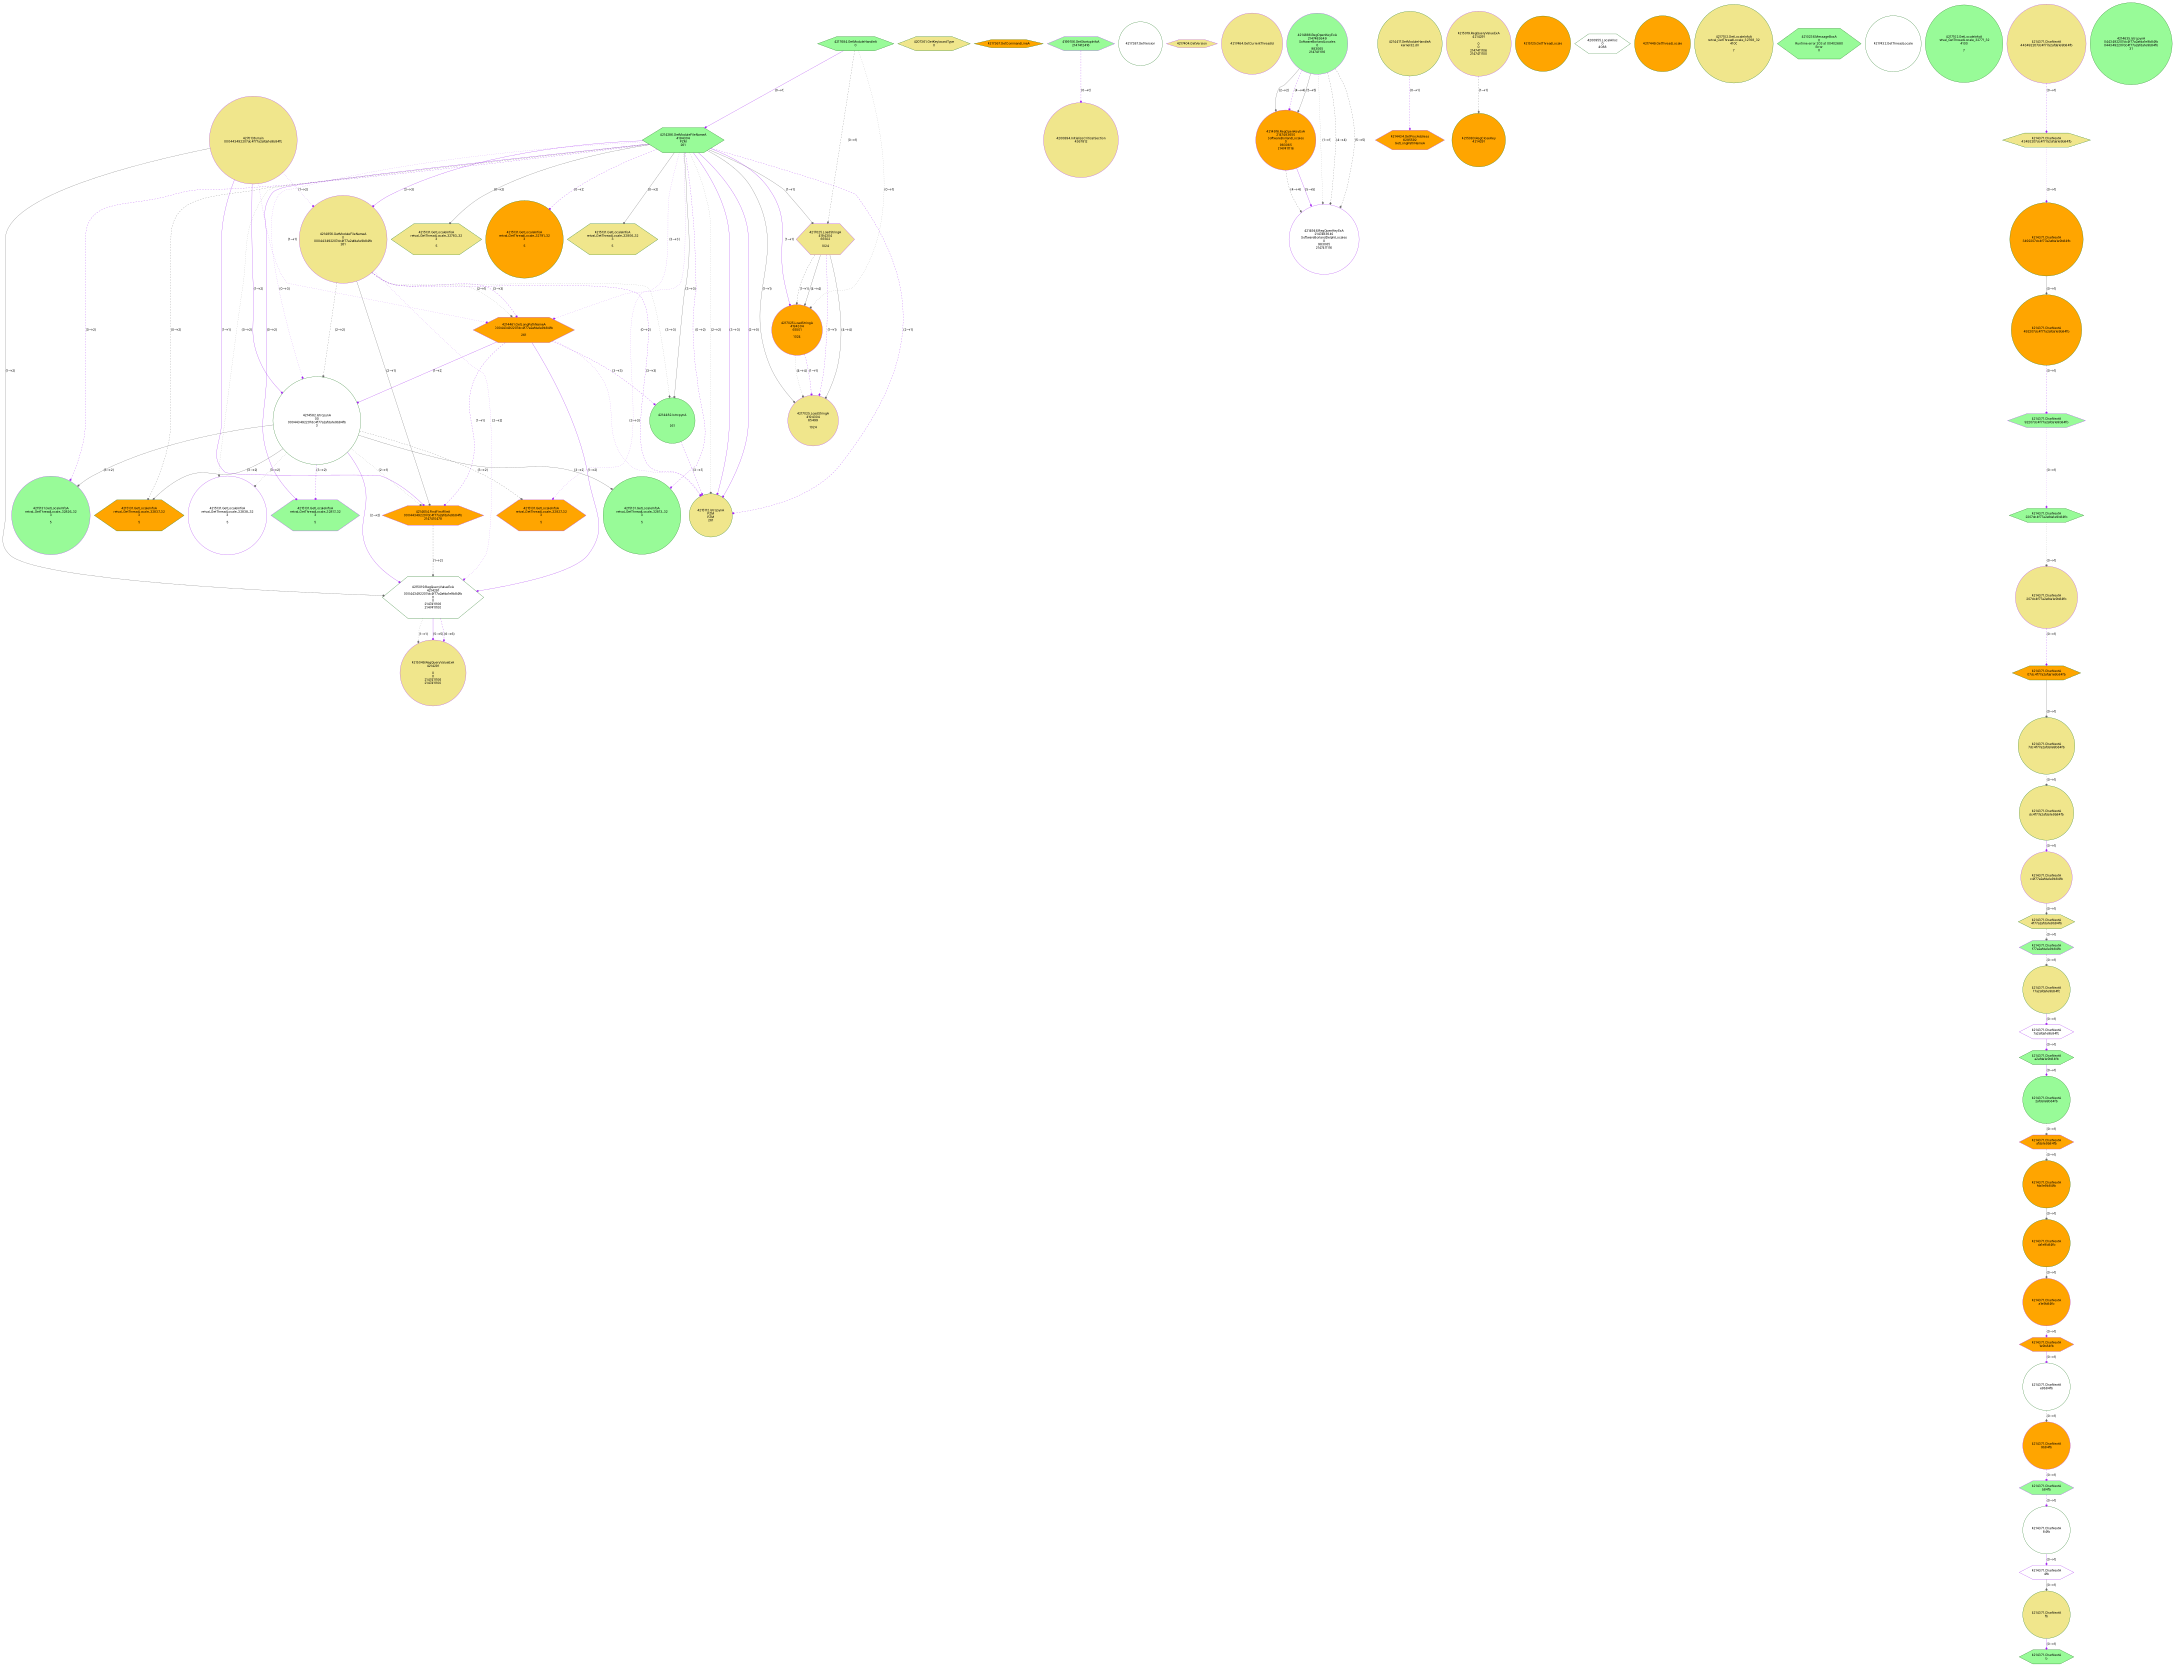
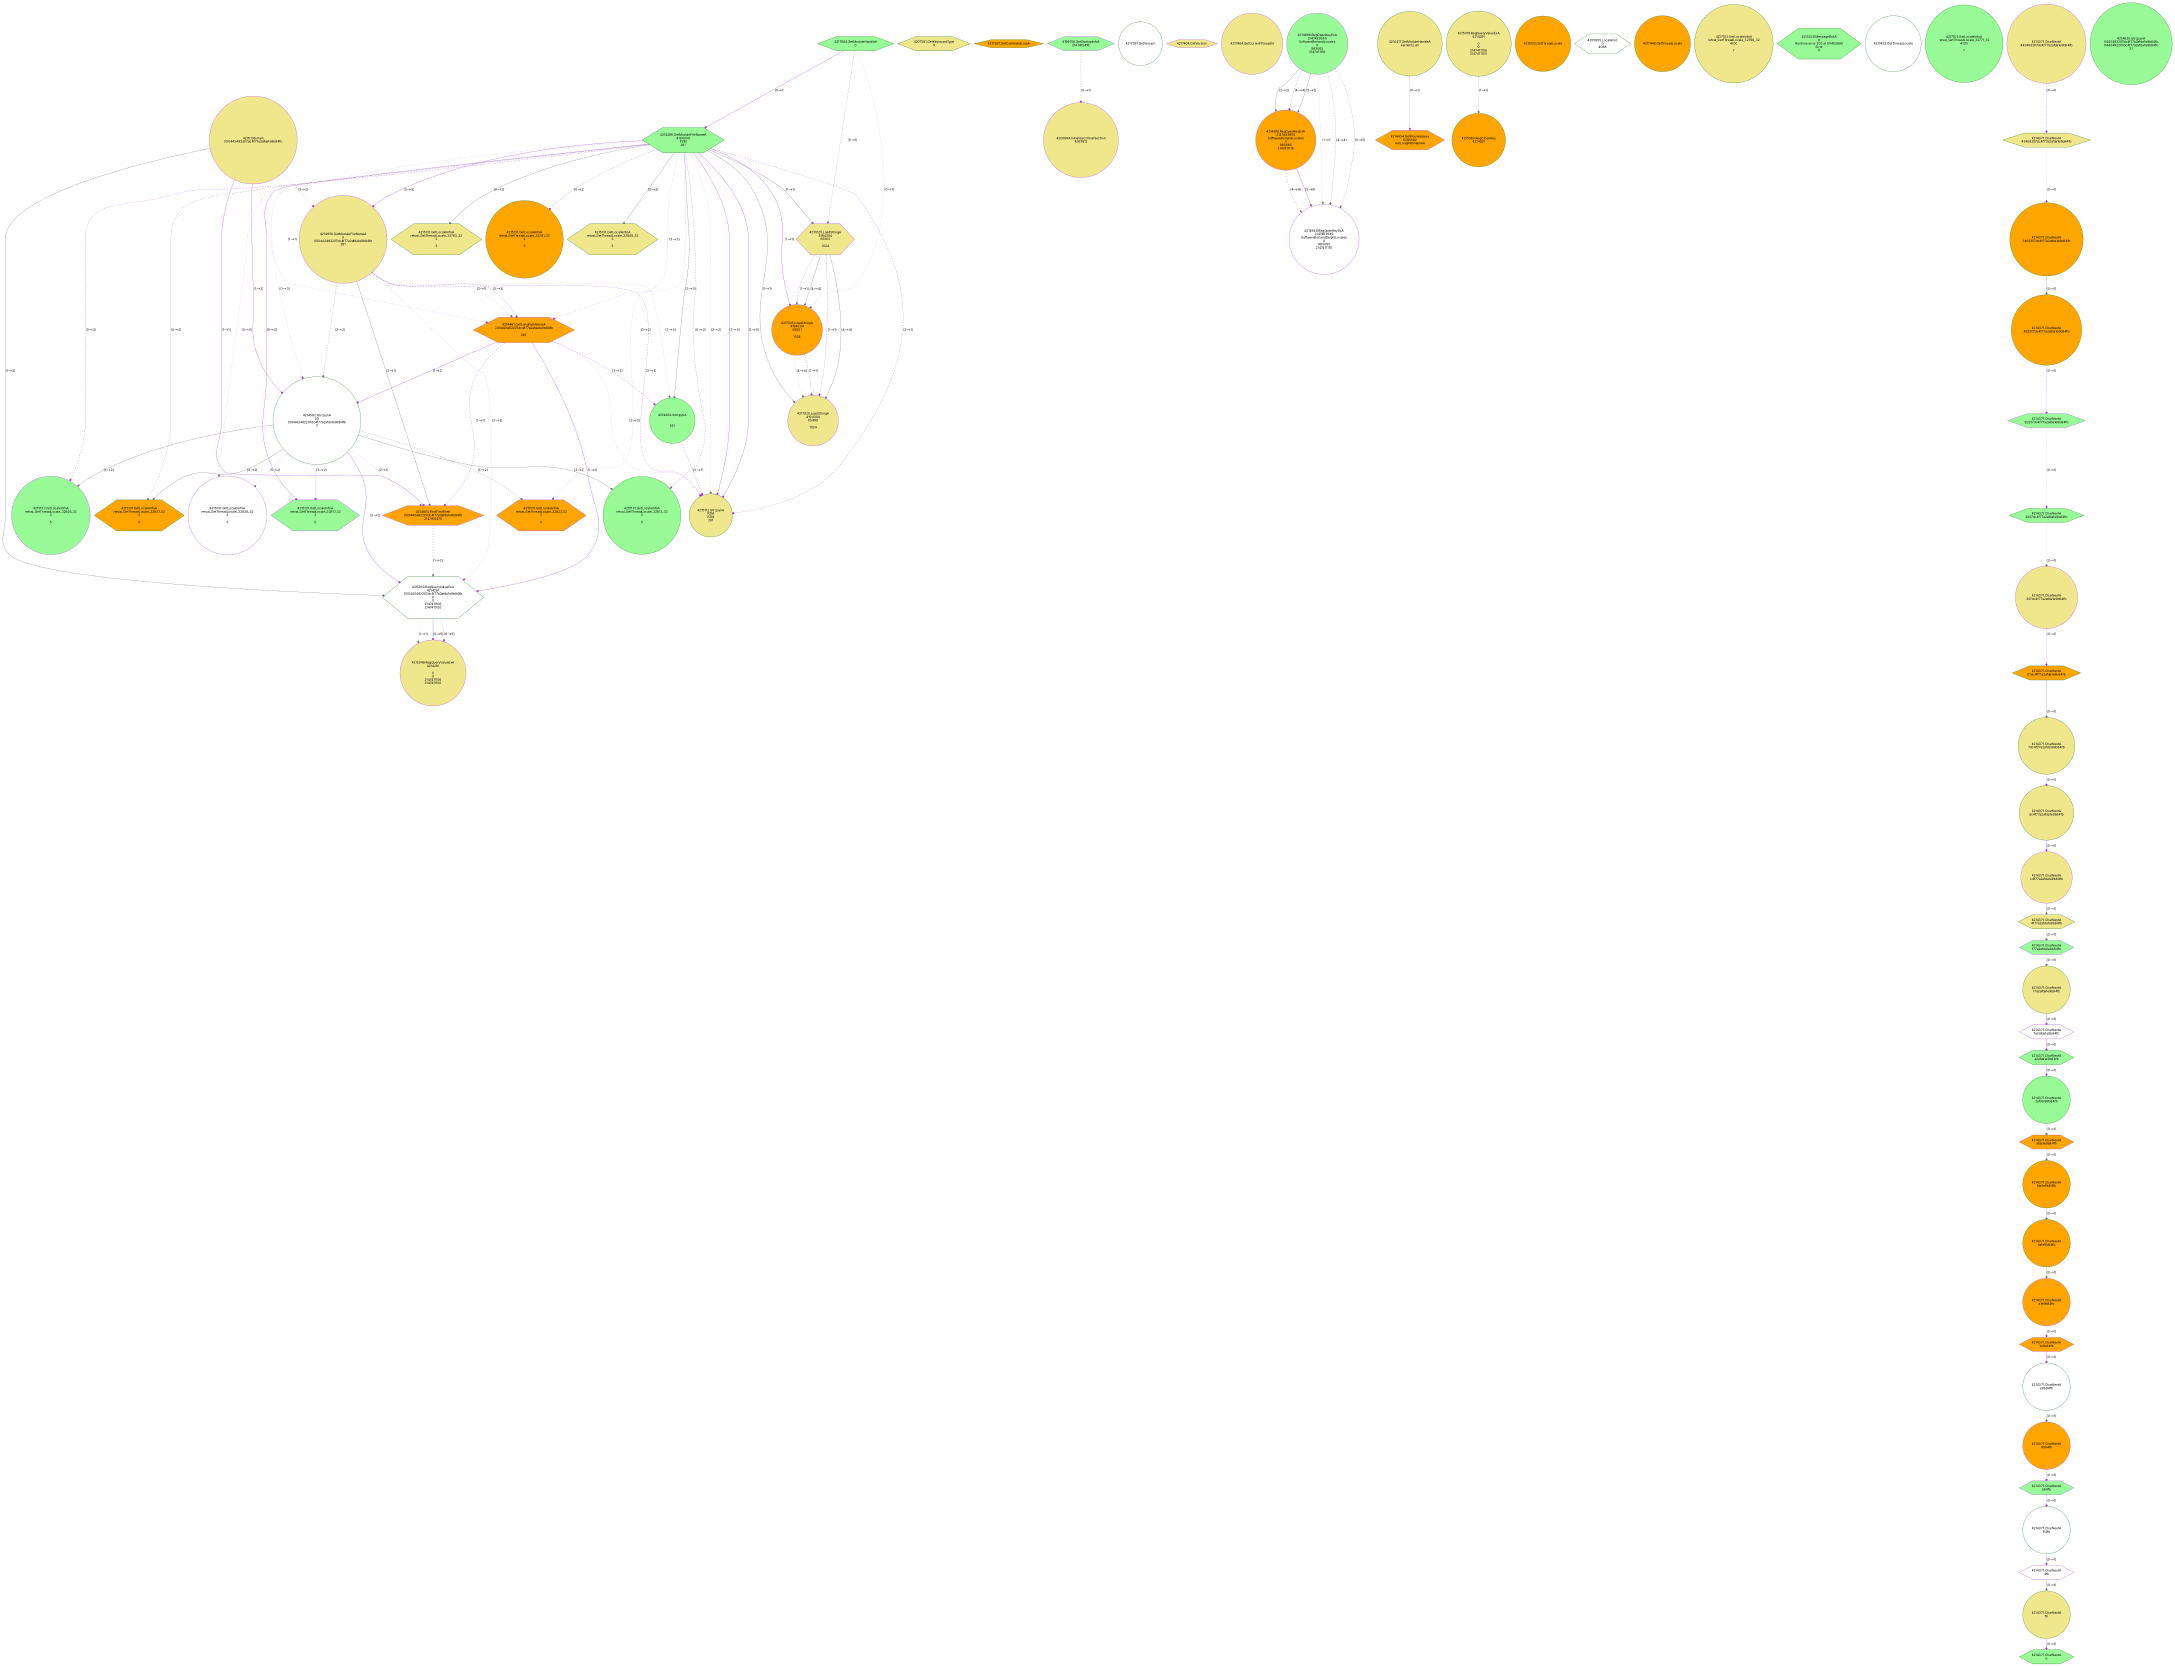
node "4215019.RegQueryValueExA 4214291 0 0 2147411106 2147411100": color purple -> darkgreen
edge "4214371.CharNextA 7dc4f77a2afda1e9b84fb" -> "4214371.CharNextA dc4f77a2afda1e9b84fb": color gray40 -> purple
